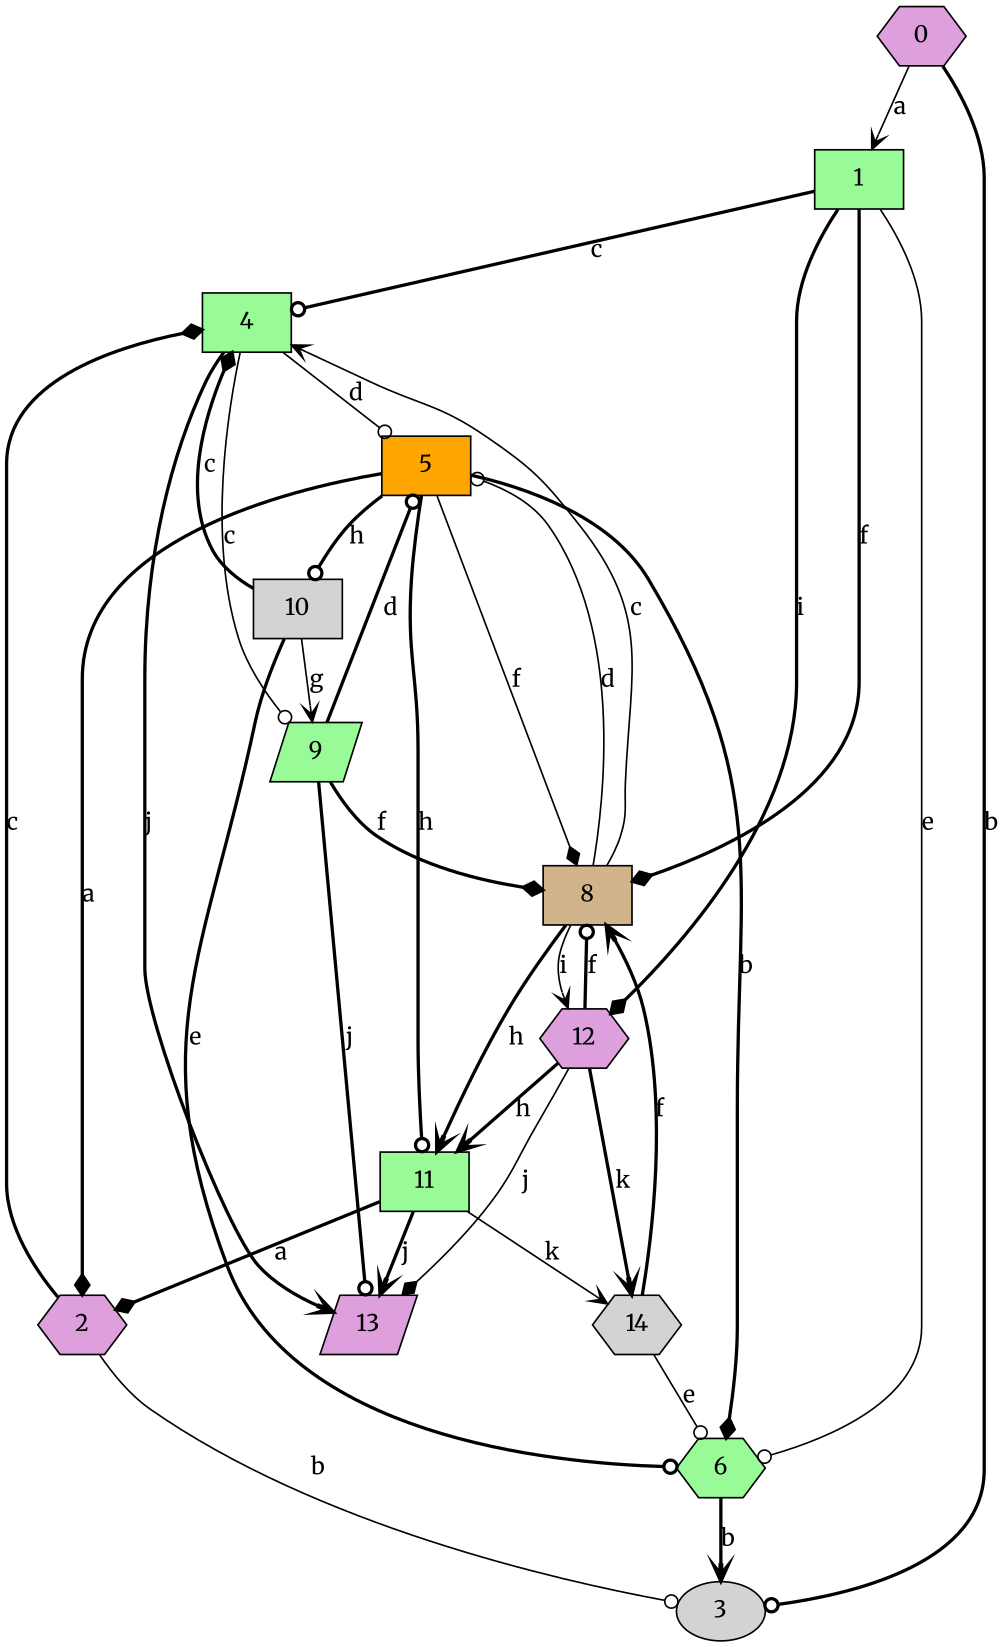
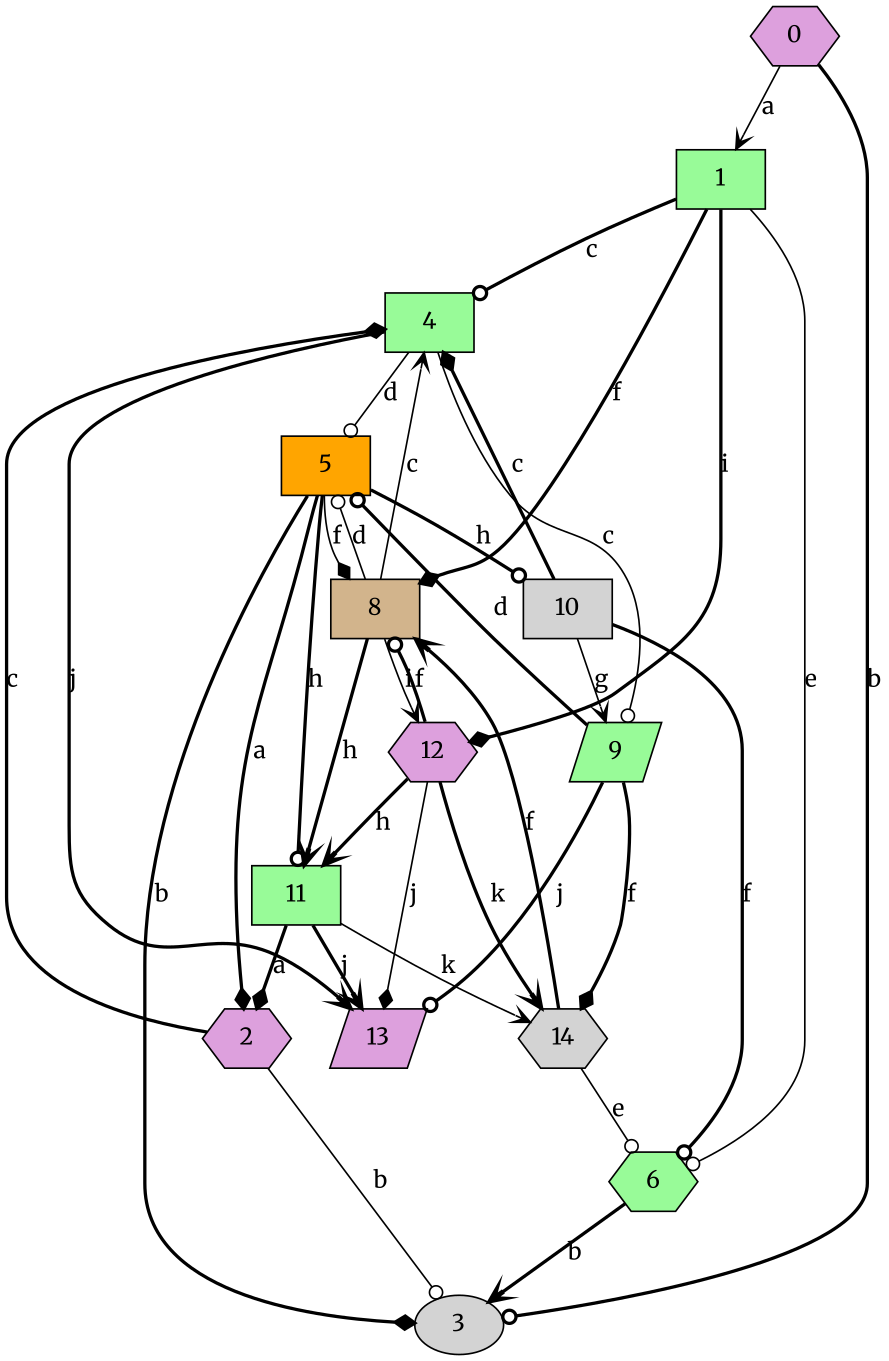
edge "9" -> "8": now "9" -> "14"
edge "5" -> "6": now "5" -> "3"
edge "10" -> "6": label "e" -> "f"
